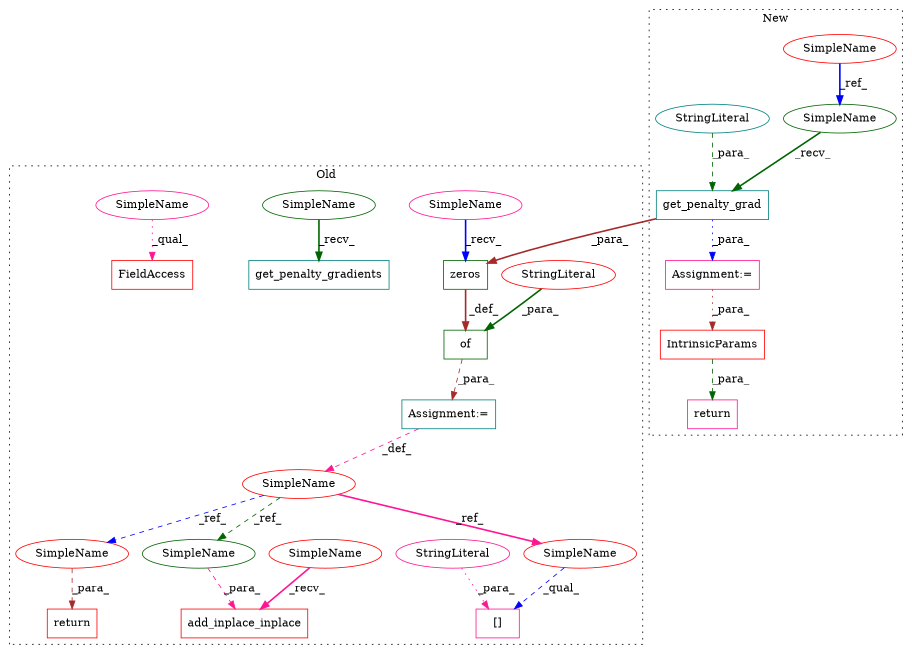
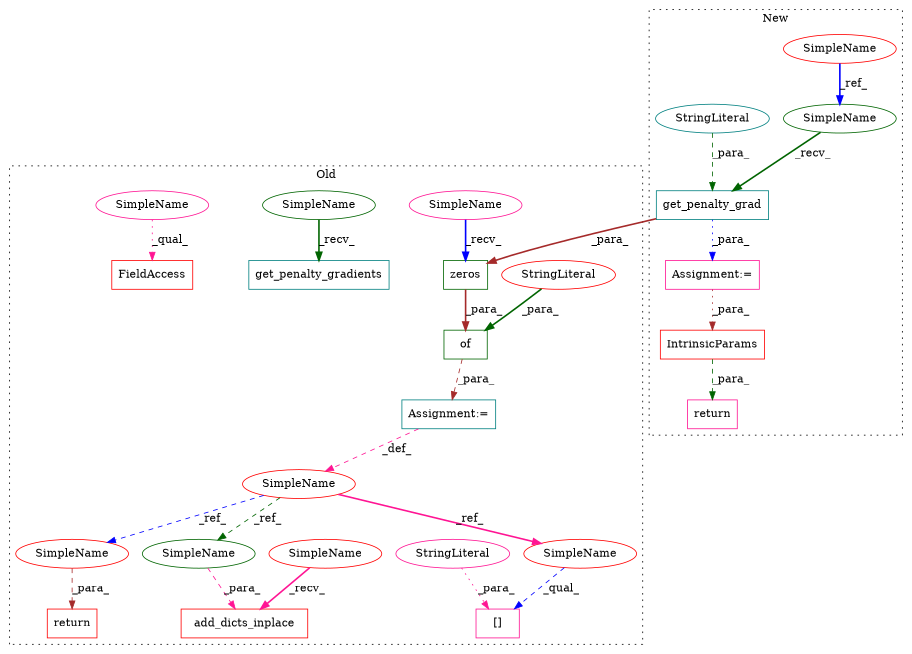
edge "zeros" -> "of": label "_def_" -> "_para_"
node "add_inplace_inplace": label "add_inplace_inplace" -> "add_dicts_inplace"
